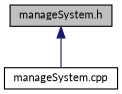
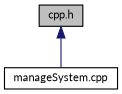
node "manageSystem.h": label "manageSystem.h" -> "cpp.h"
